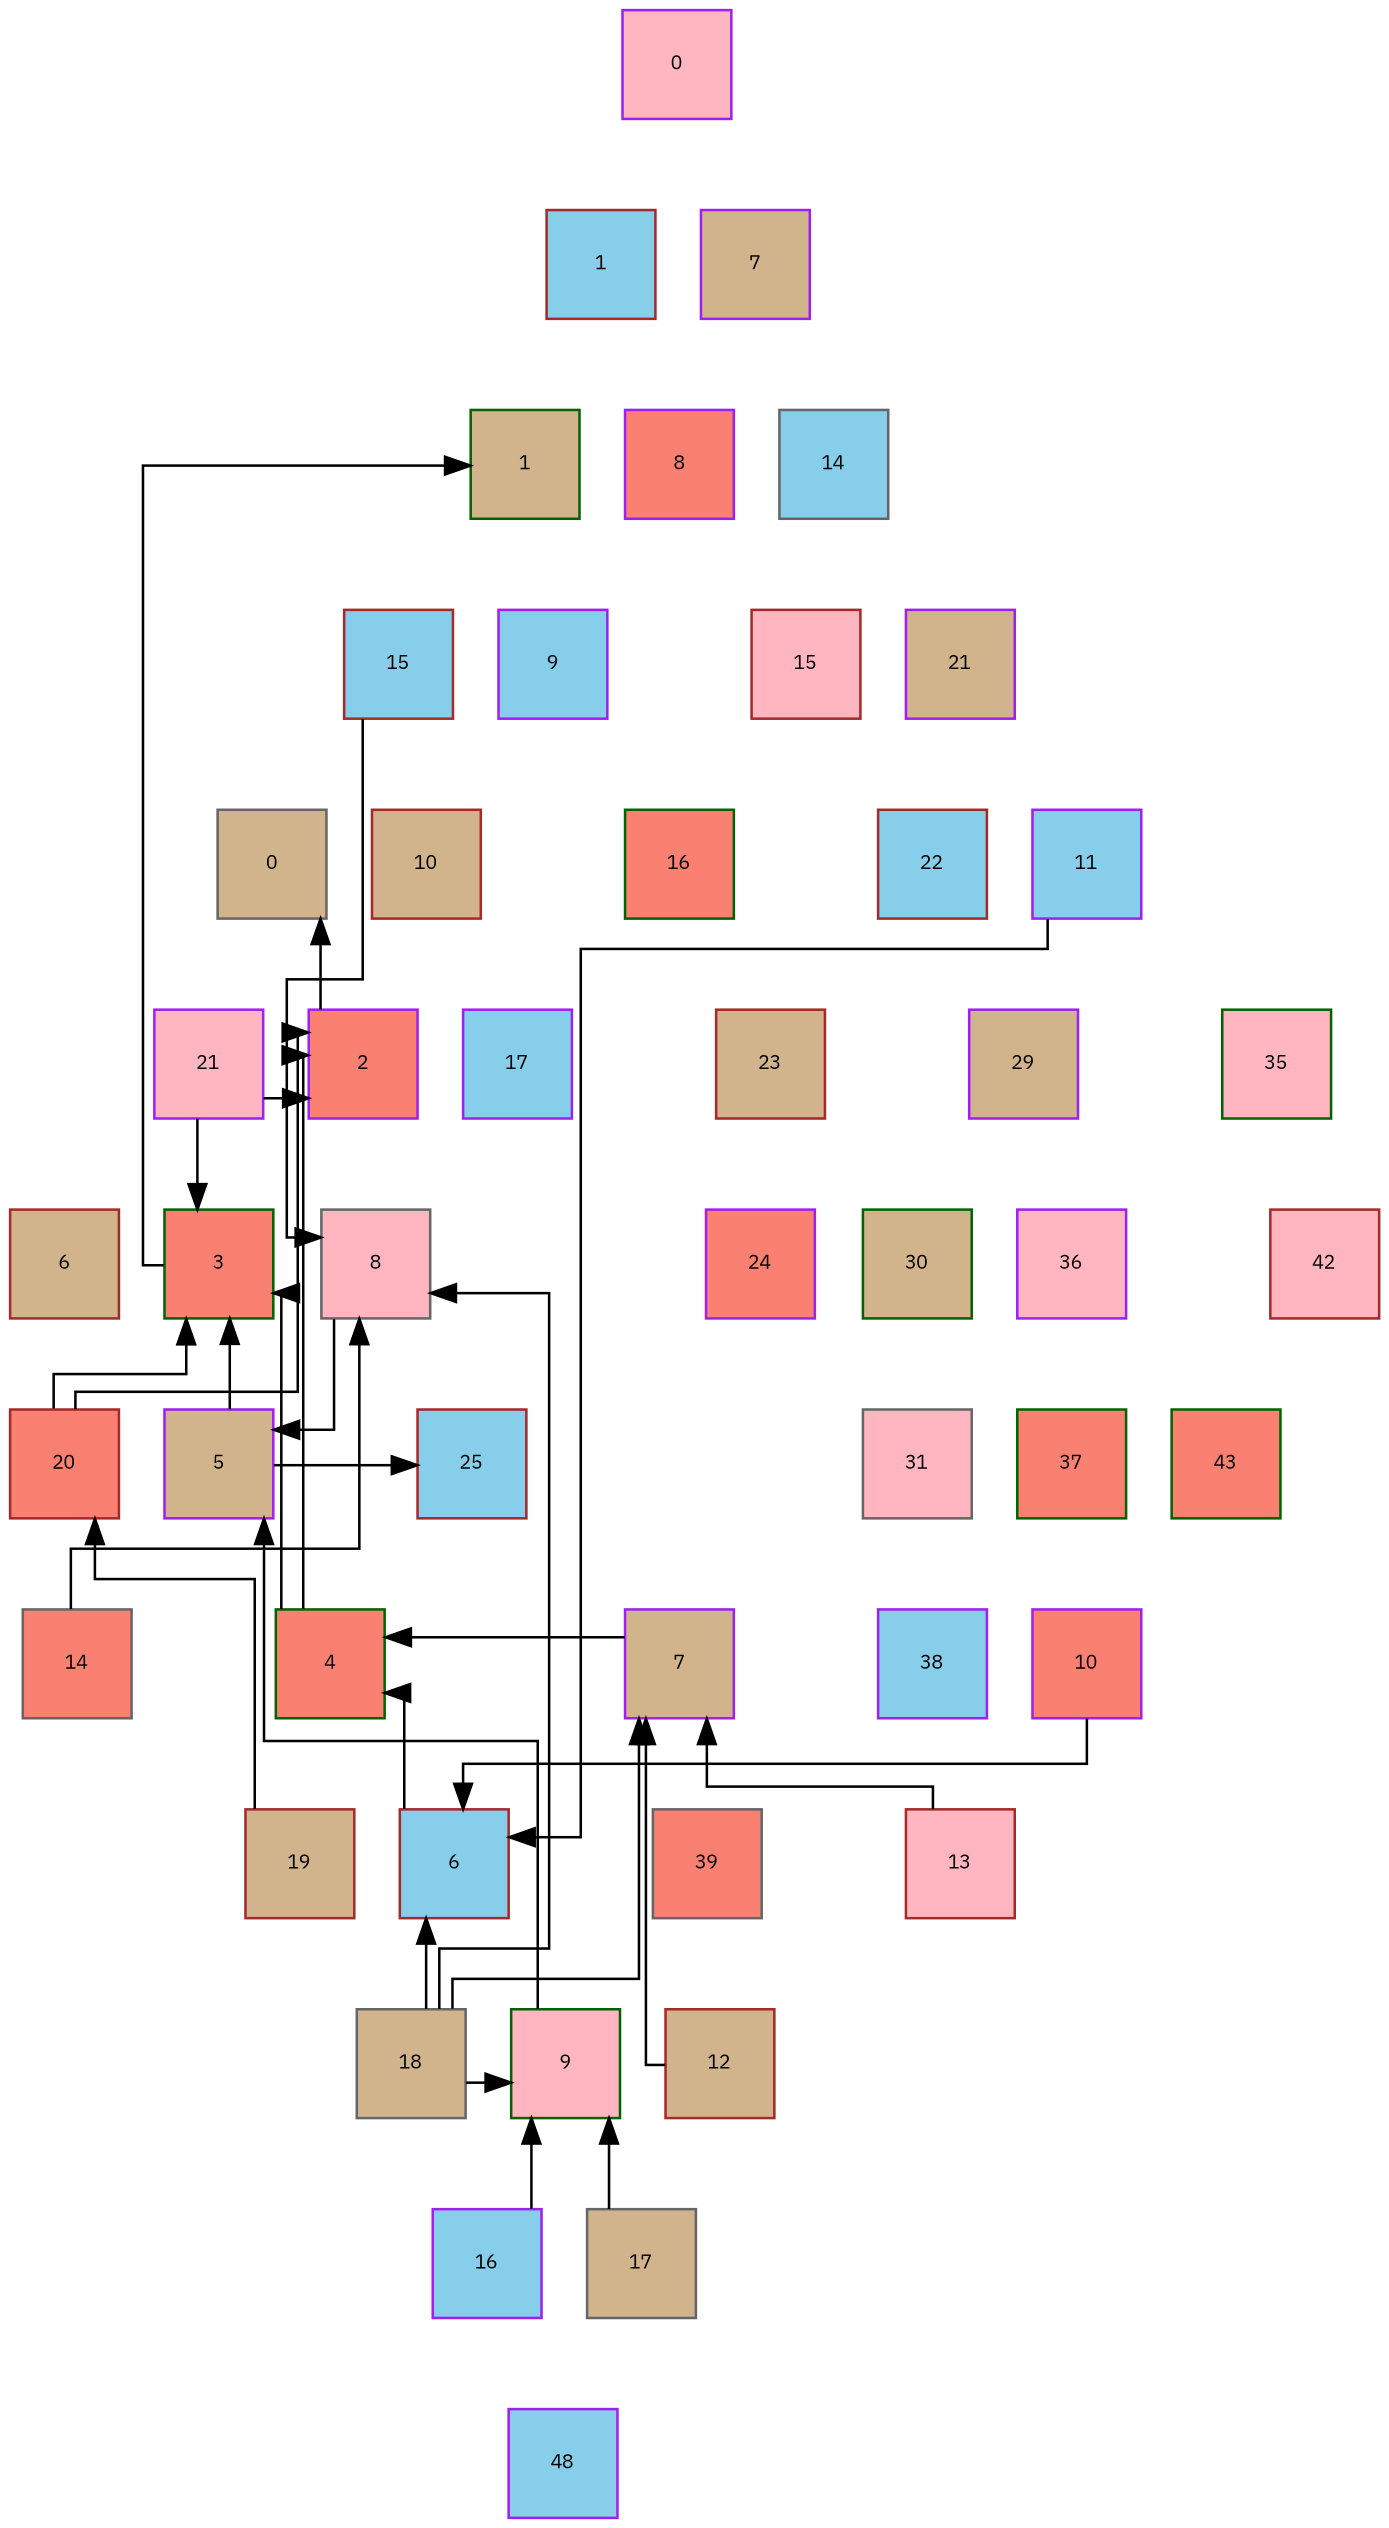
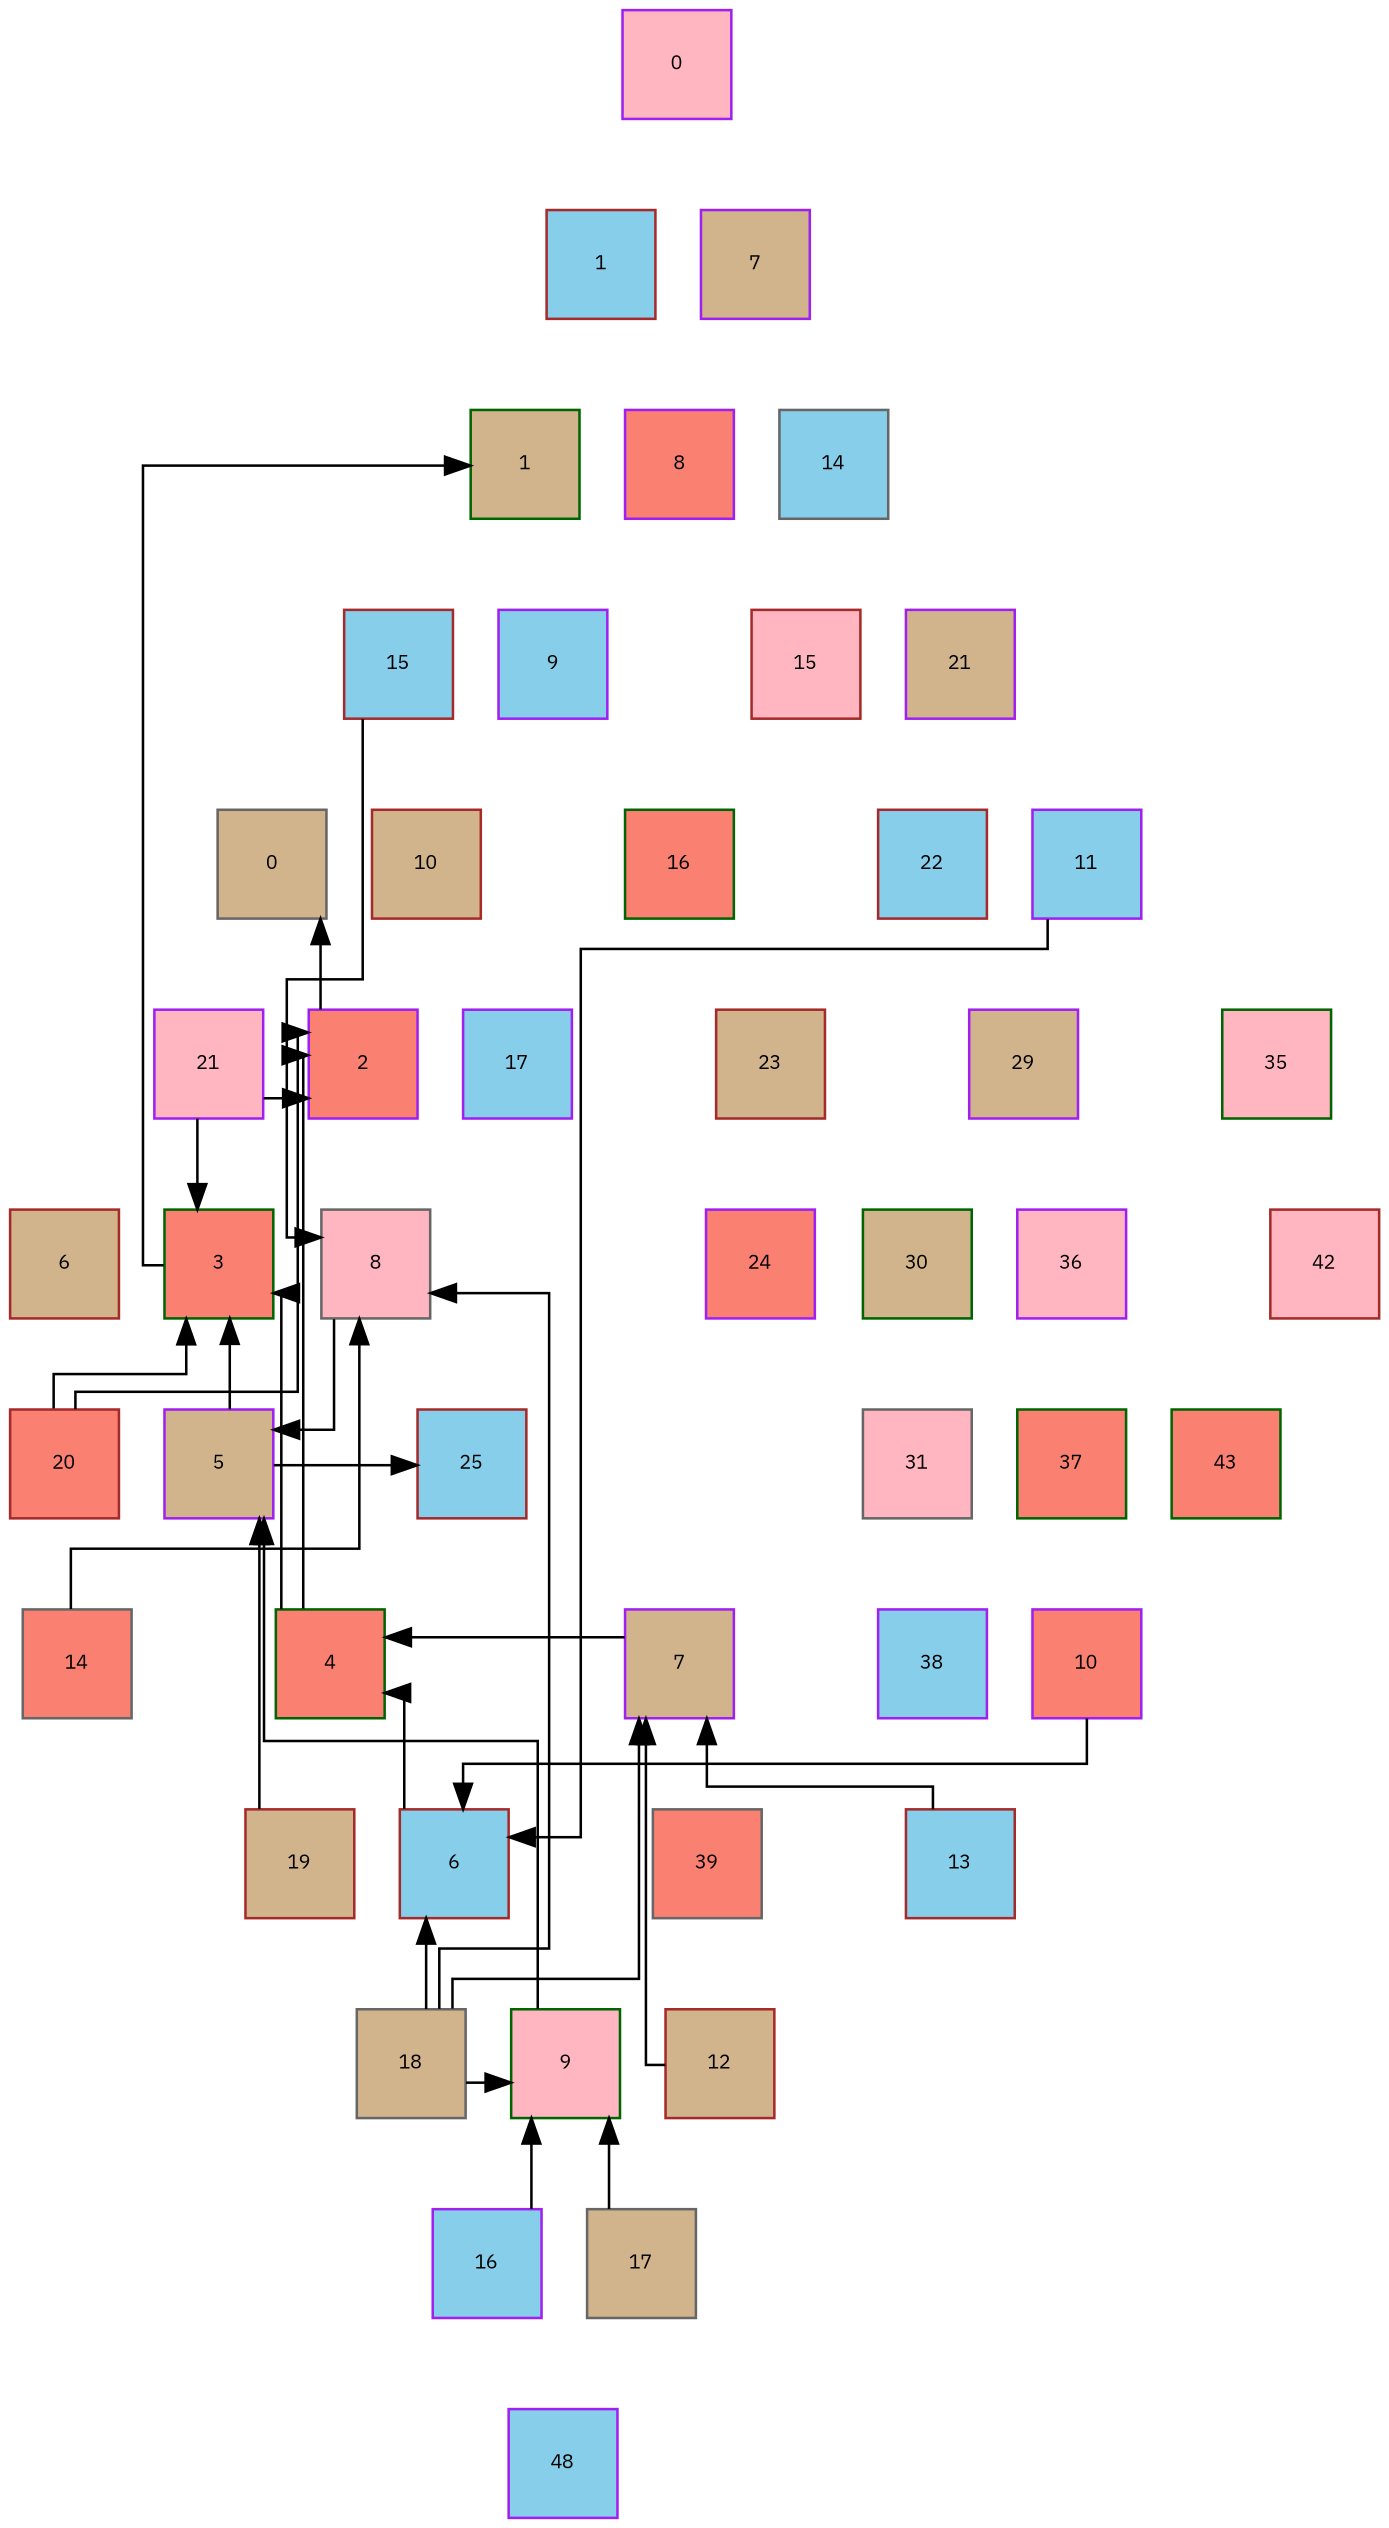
edge "19" -> "20": now "19" -> "5"
node "13": fillcolor lightpink -> skyblue
